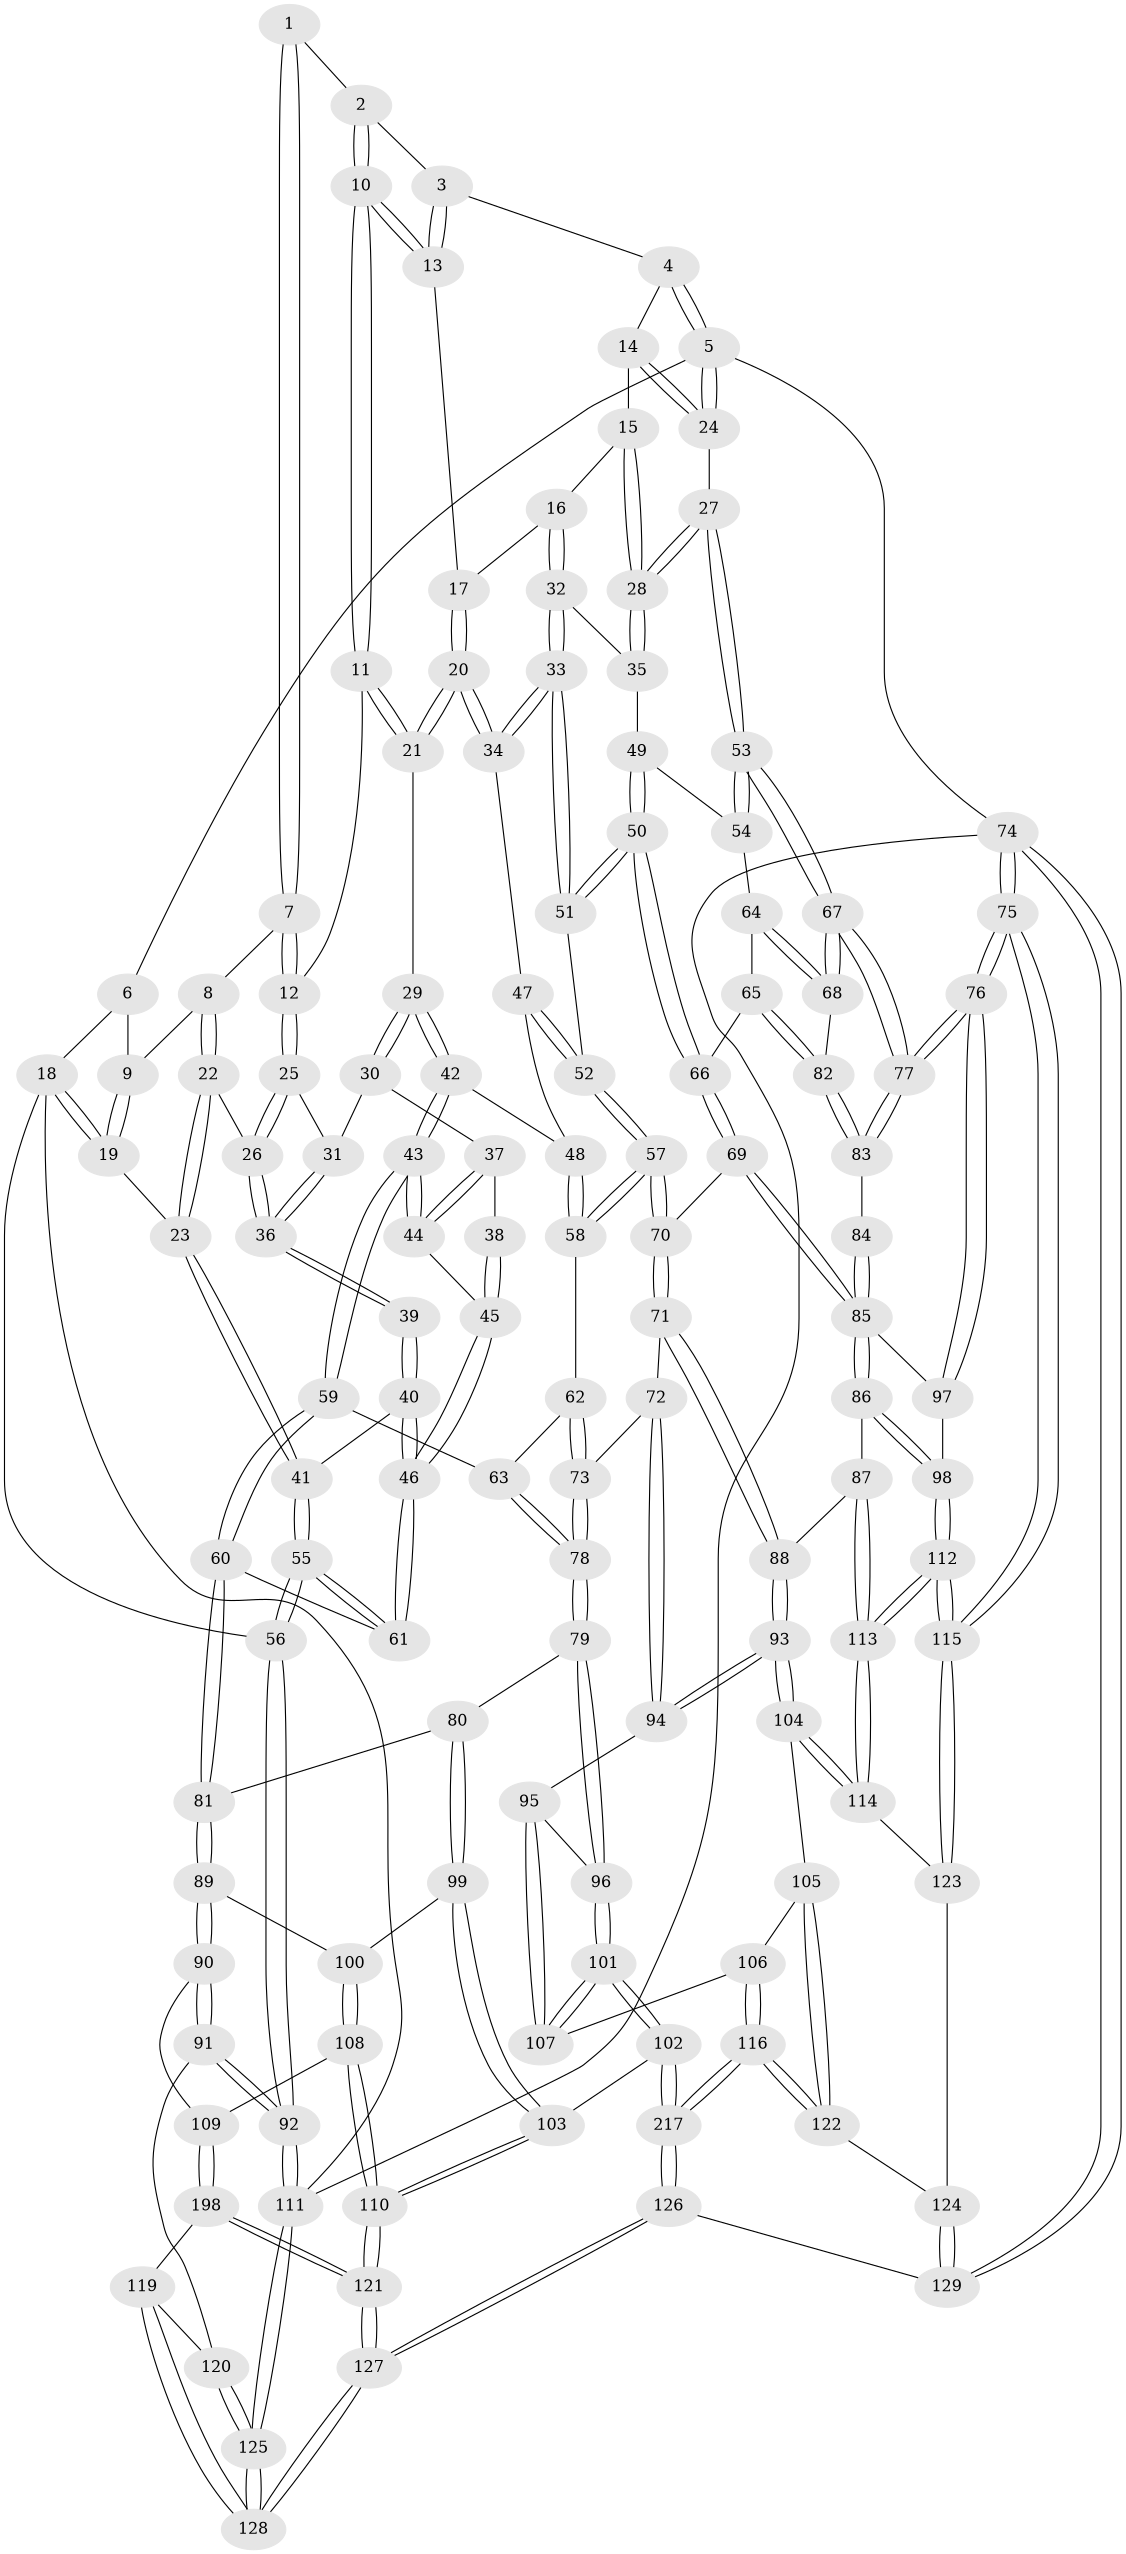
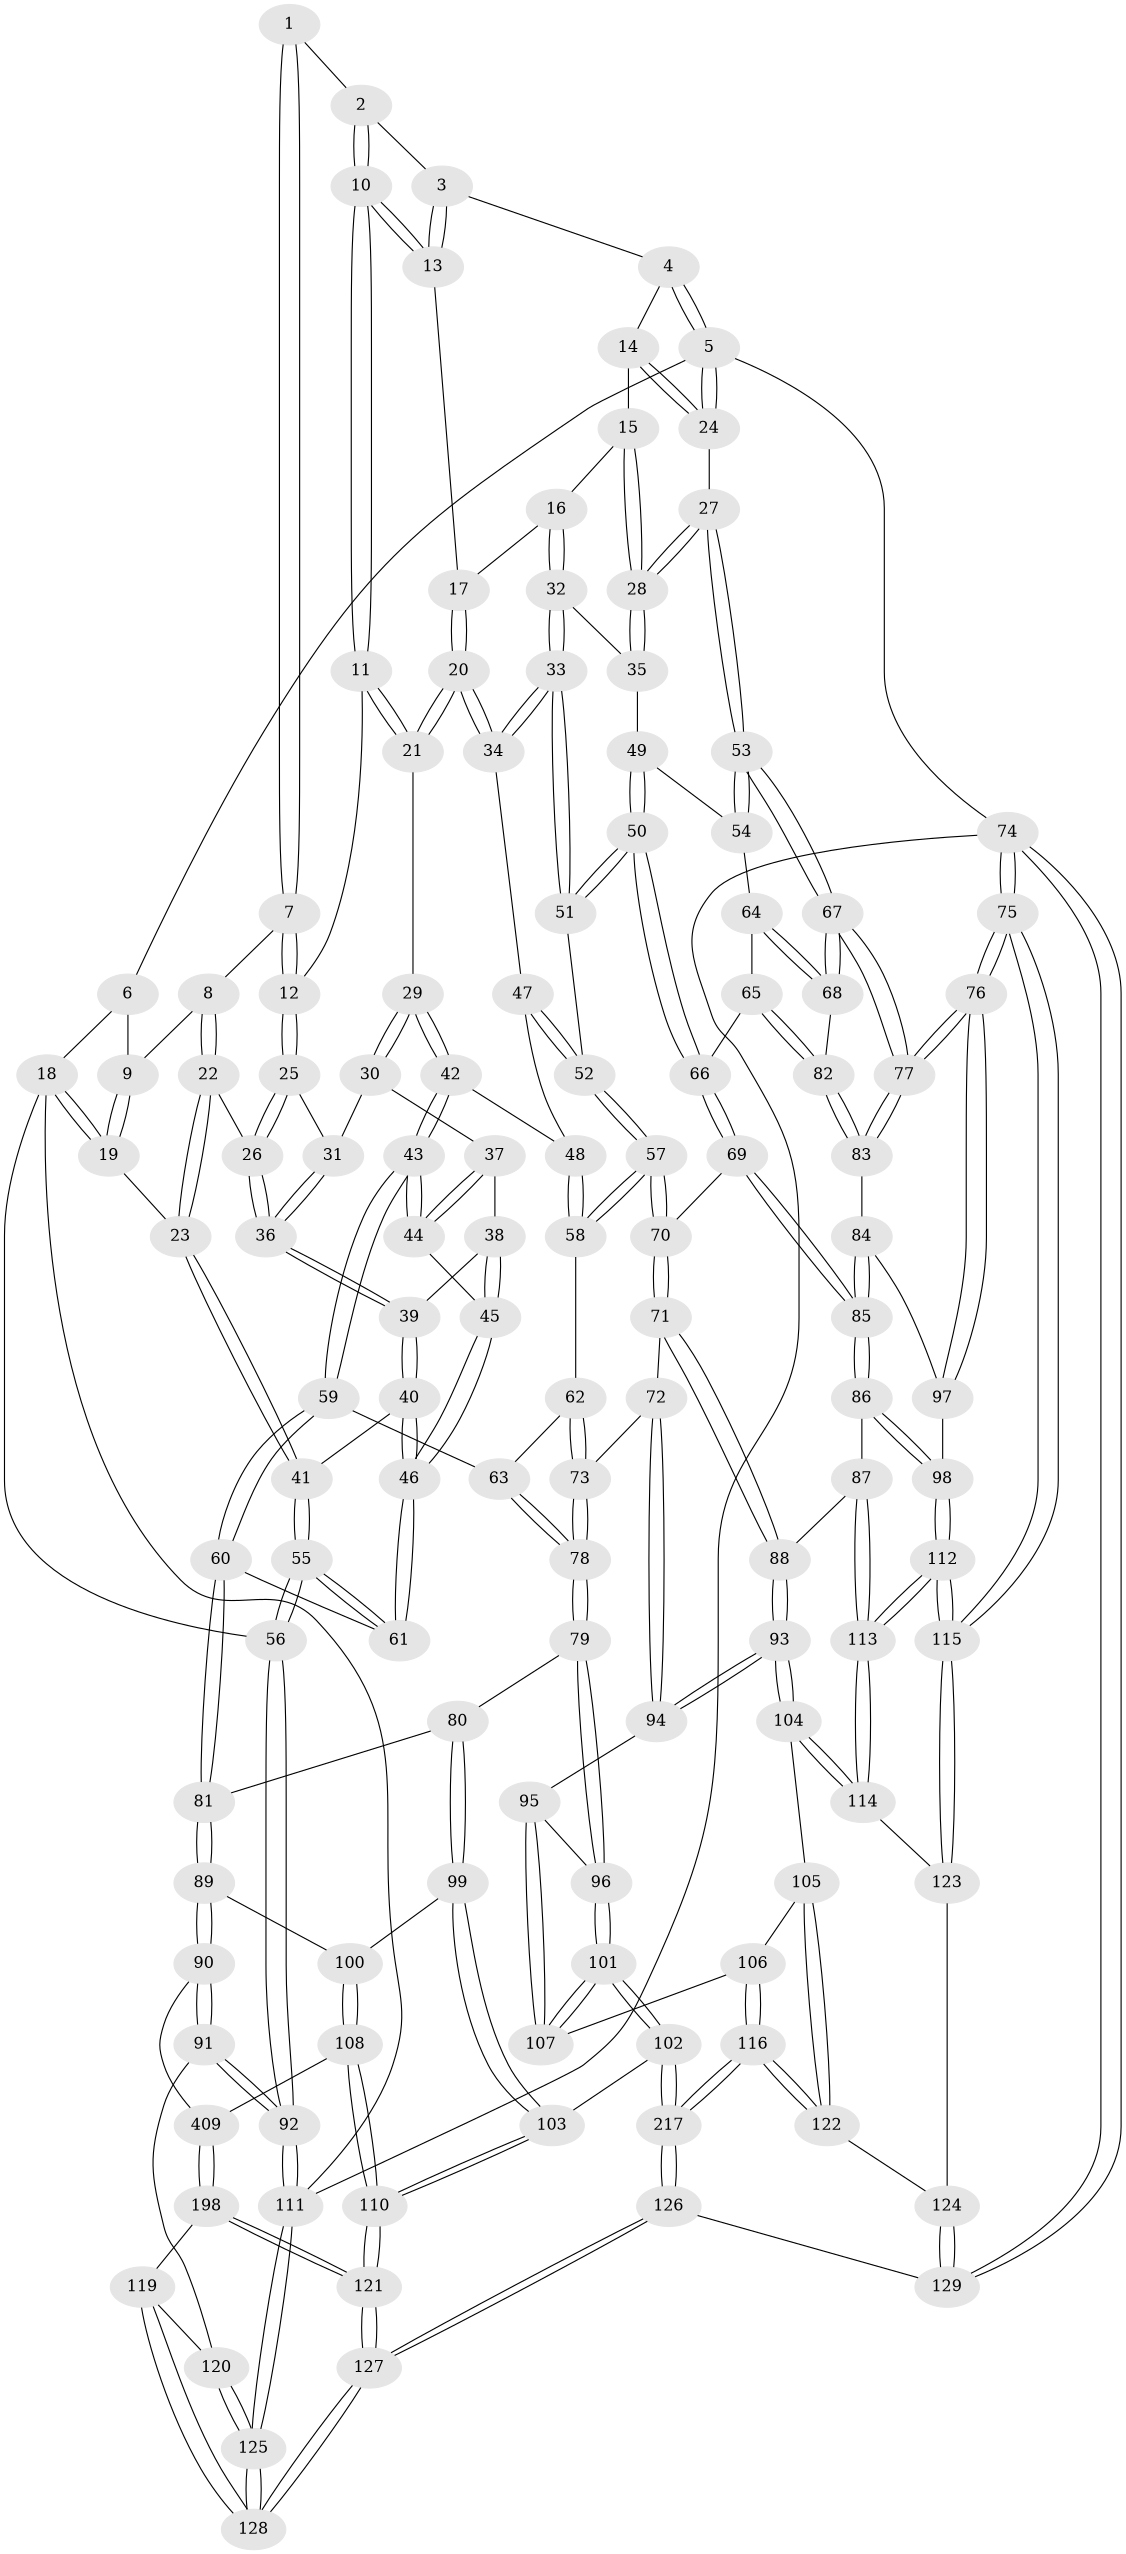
edge "38" -- "39": added
edge "85" -- "97": now "84" -- "97"
node "109": label "109" -> "409"
